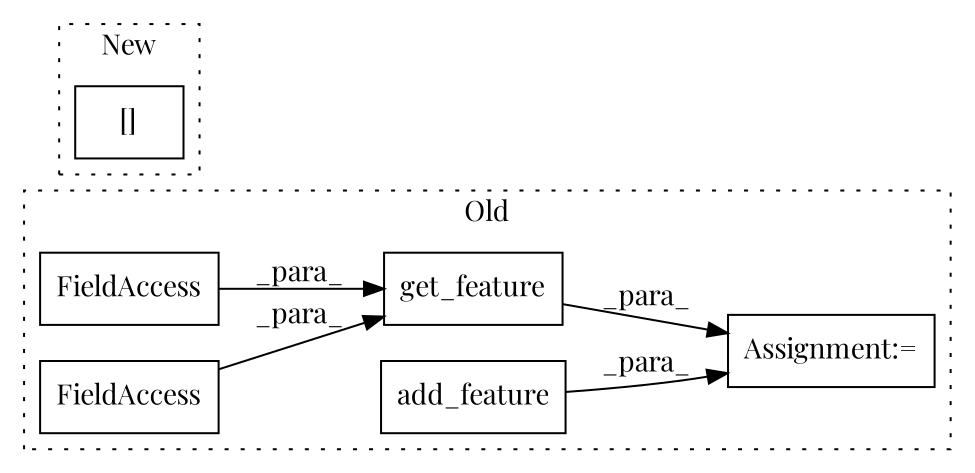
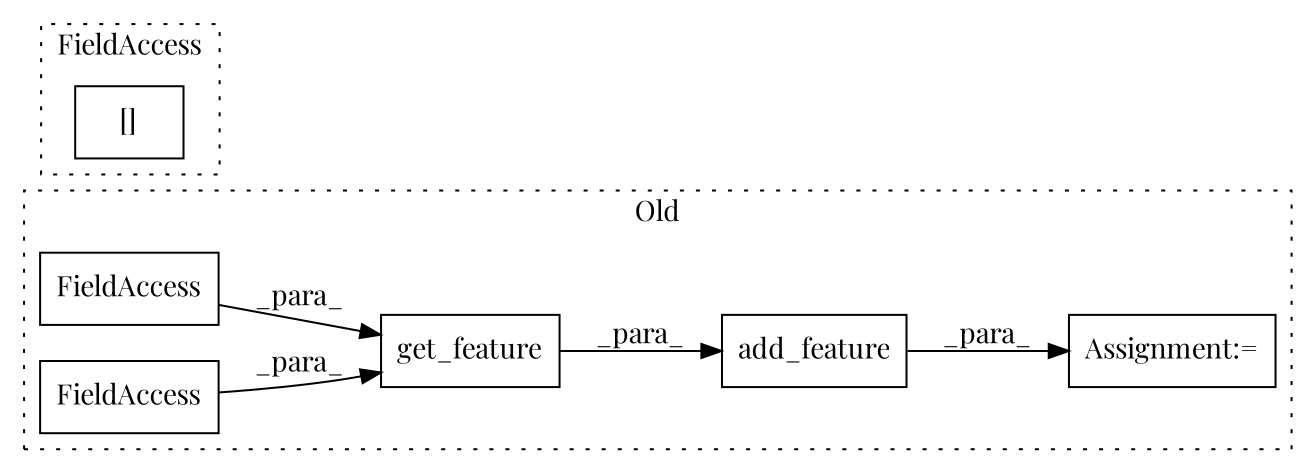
cluster "New": label "New" -> "FieldAccess"
edge "get_feature" -> "Assignment:=": now "get_feature" -> "add_feature"
